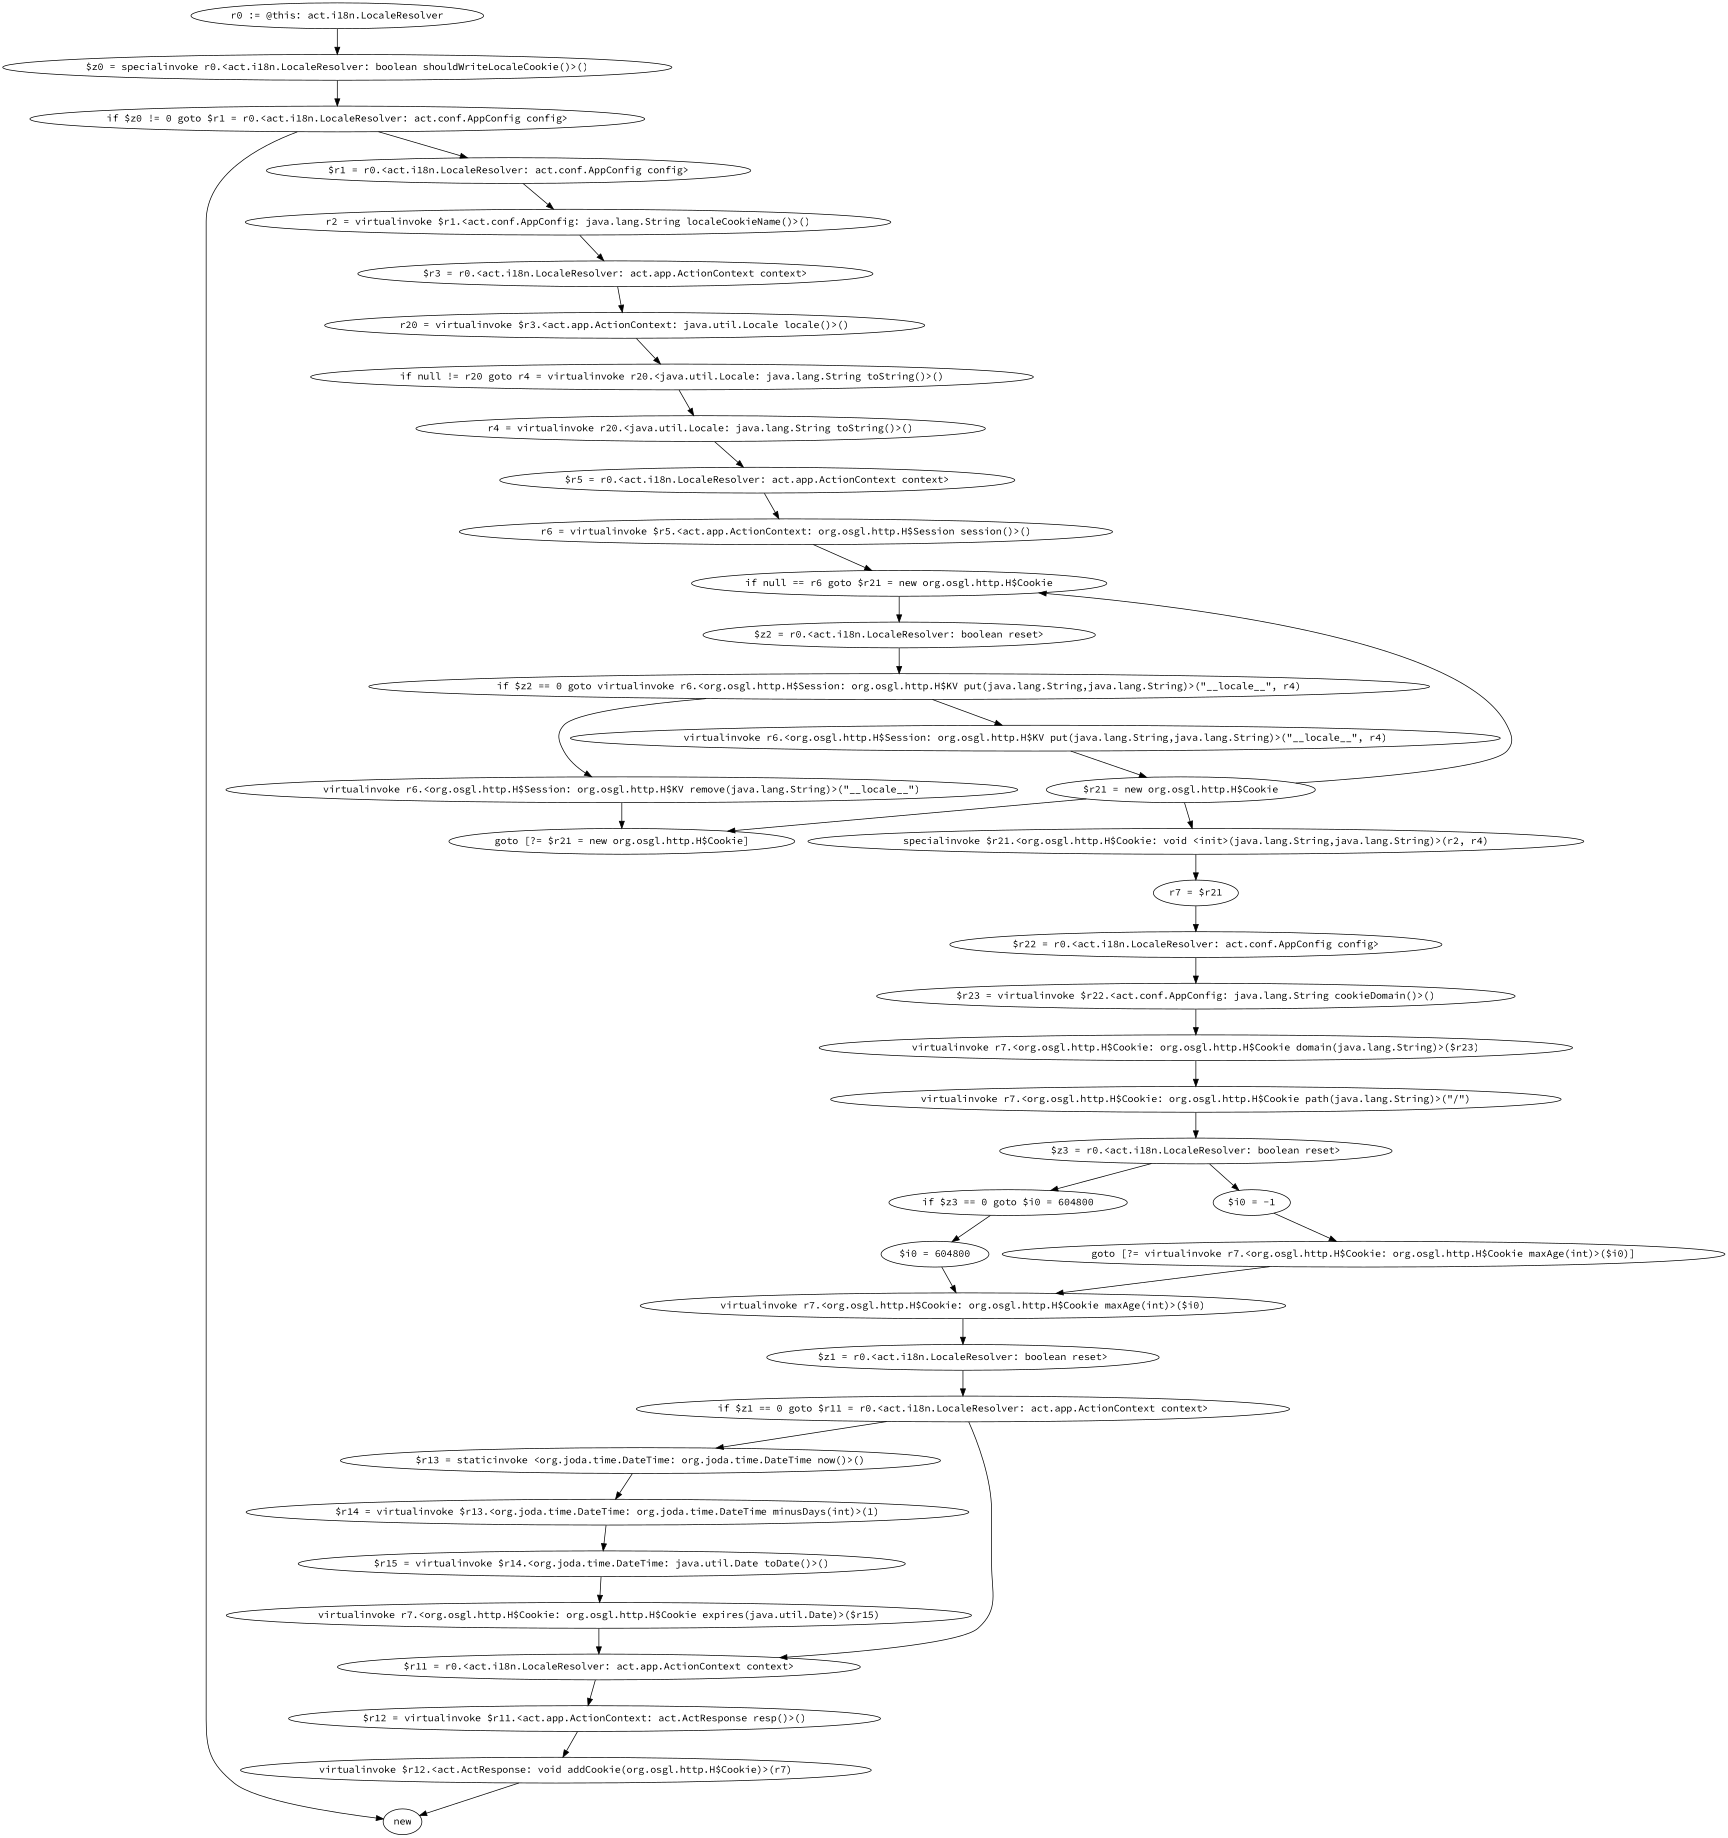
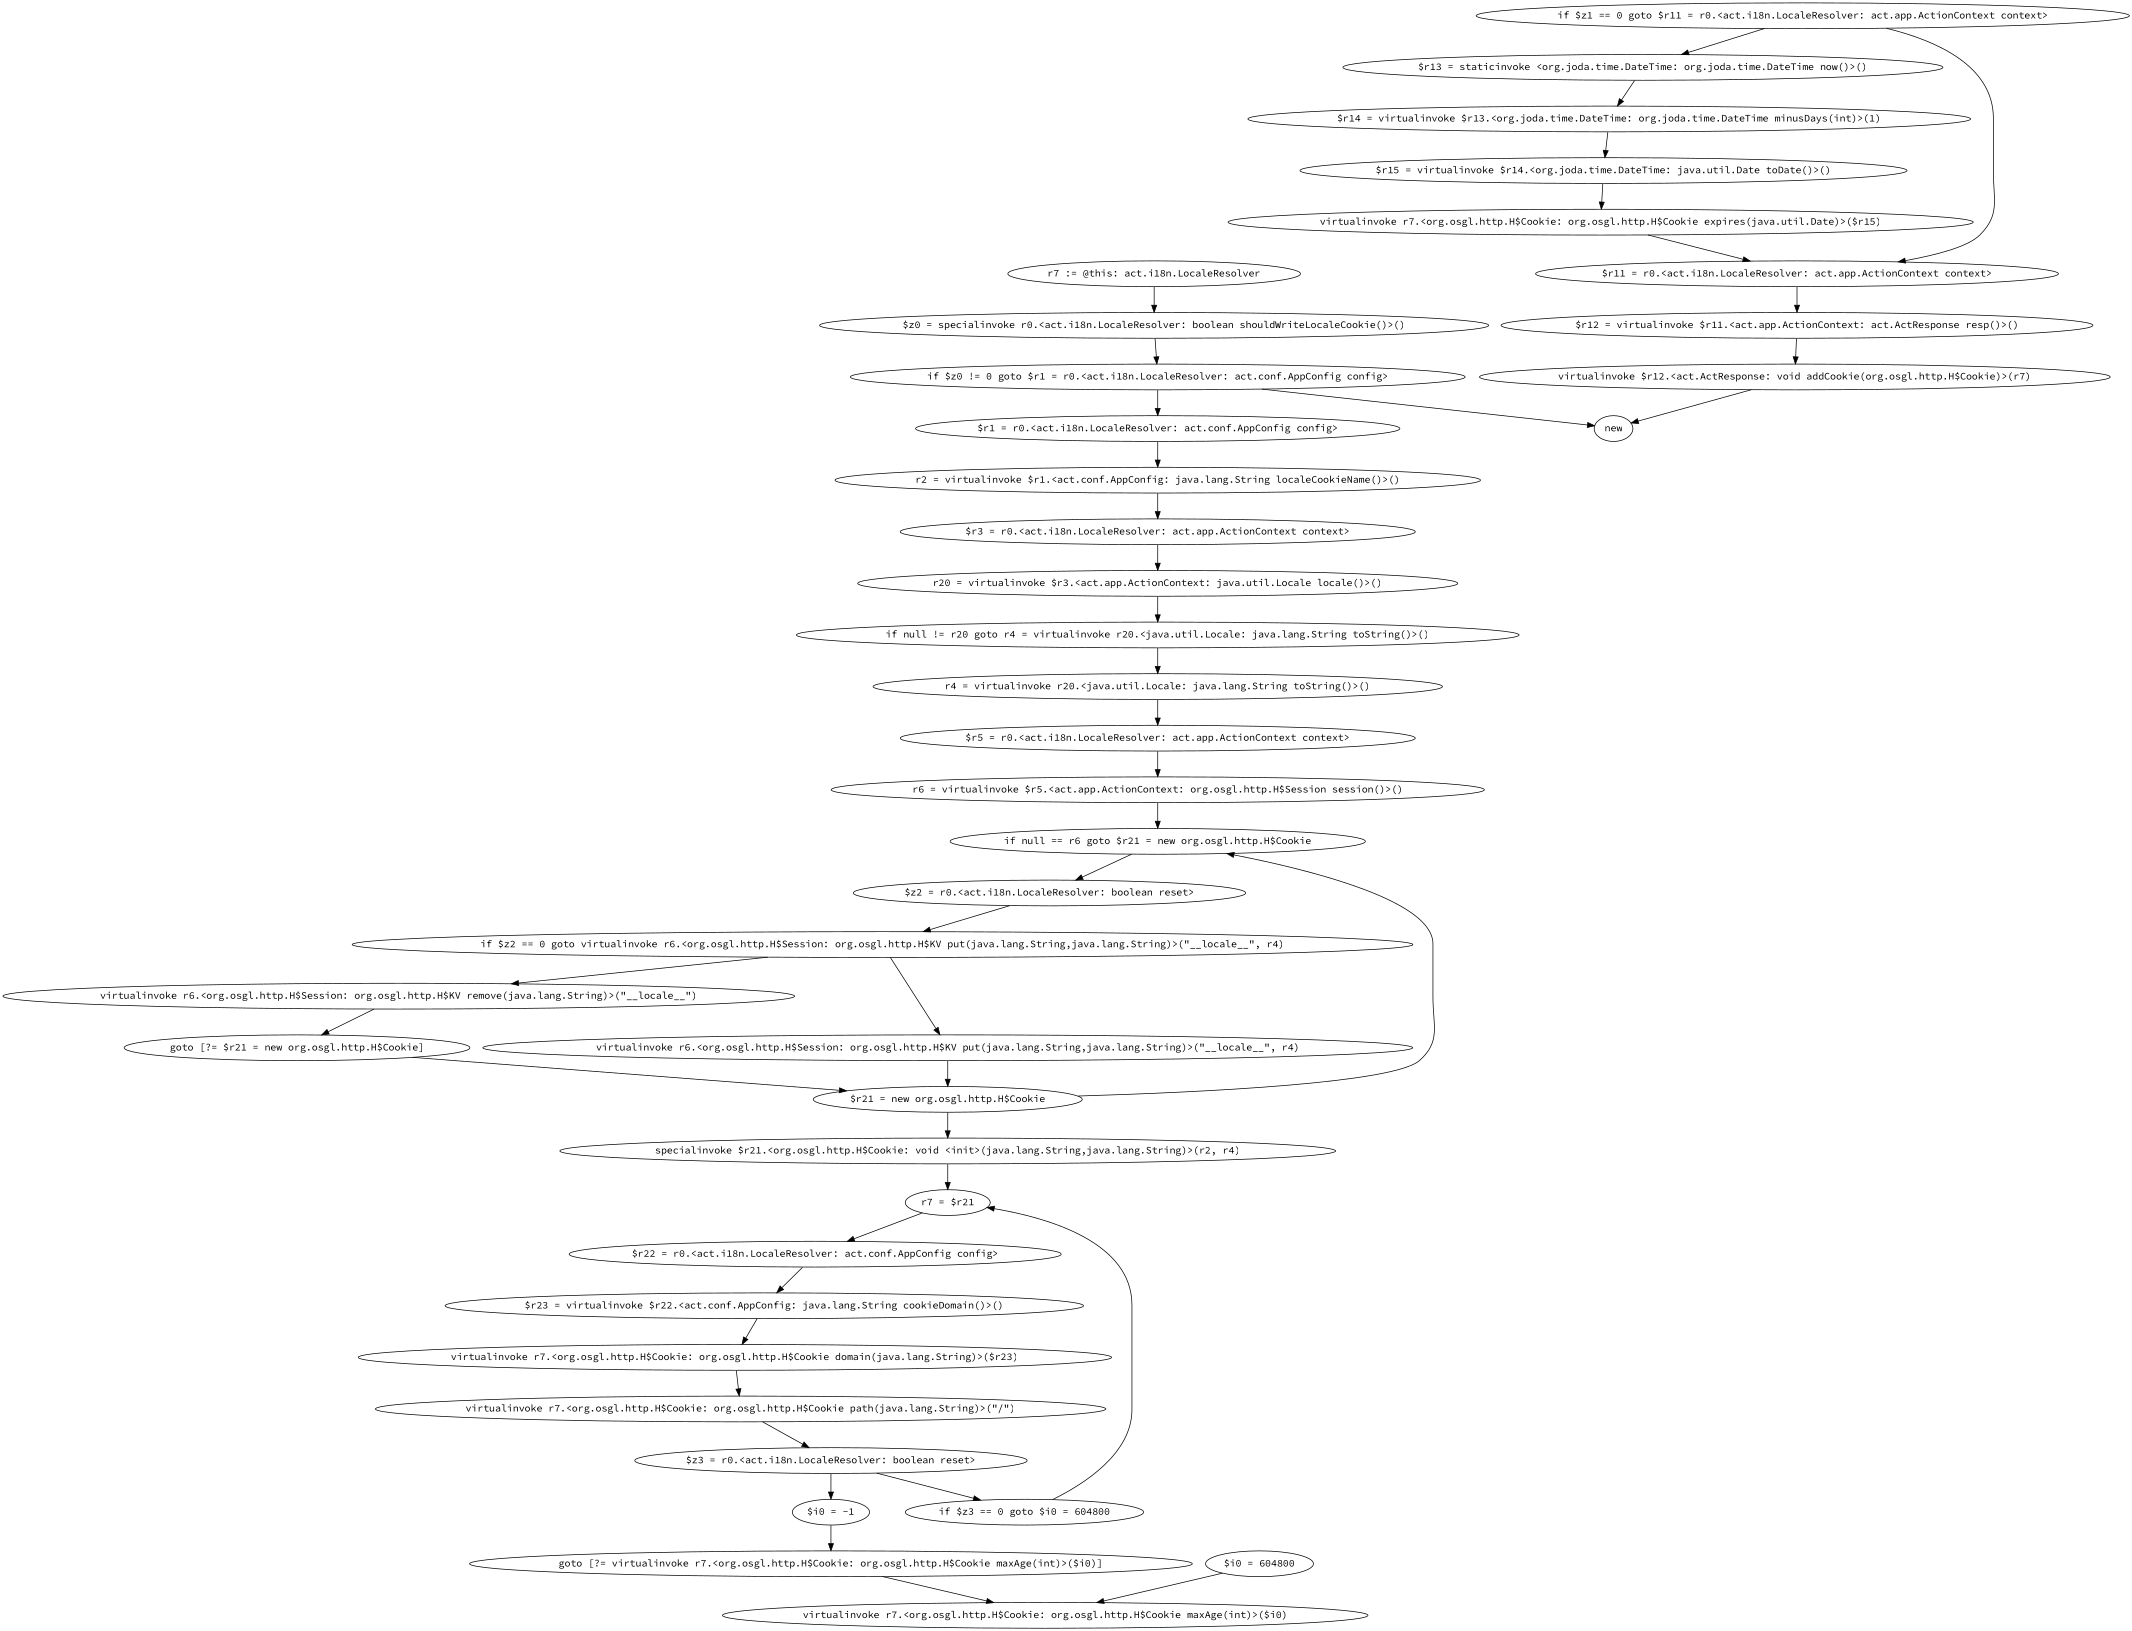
node "r0 := @this: act.i18n.LocaleResolver": label "r0 := @this: act.i18n.LocaleResolver" -> "r7 := @this: act.i18n.LocaleResolver"
edge "$r21 = new org.osgl.http.H$Cookie" -> "goto [?= $r21 = new org.osgl.http.H$Cookie]": reversed
edge "if $z3 == 0 goto $i0 = 604800" -> "$i0 = 604800": now "if $z3 == 0 goto $i0 = 604800" -> "r7 = $r21"
node "$z1 = r0.<act.i18n.LocaleResolver: boolean reset>": removed
